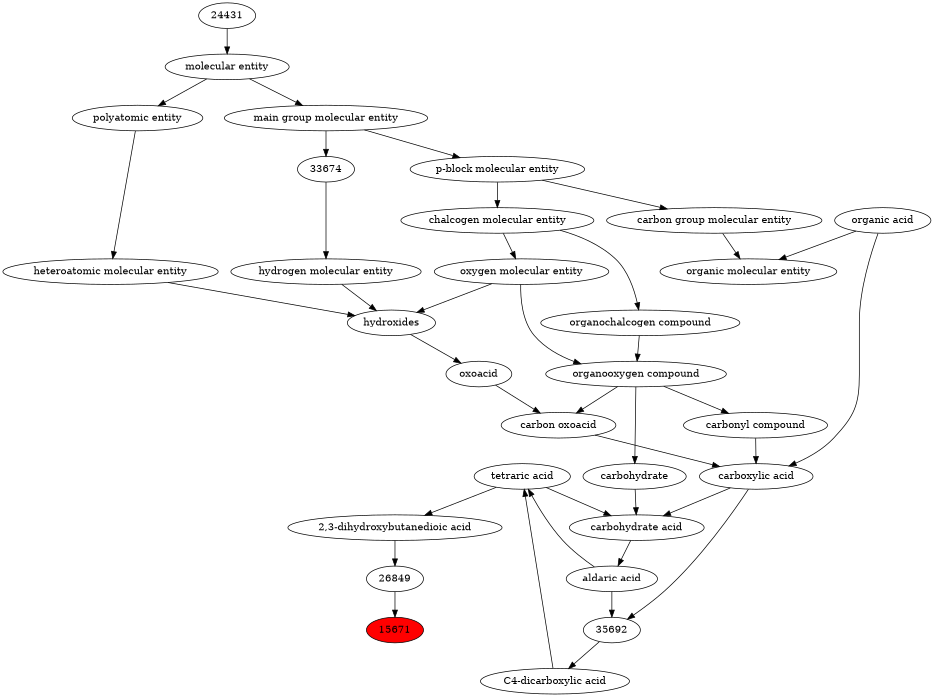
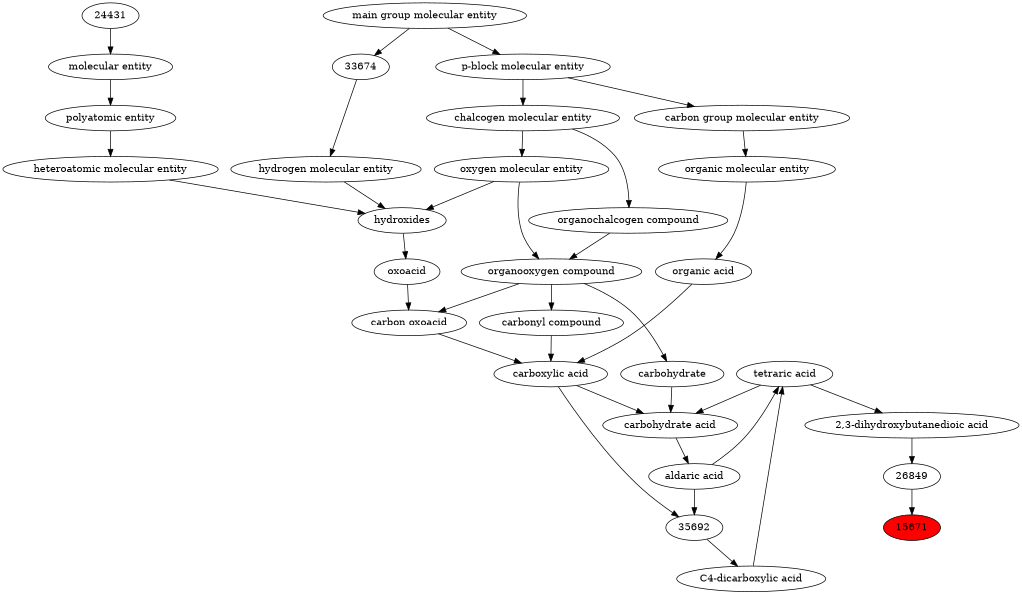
edge "molecular entity" -> "main group molecular entity": removed
edge "organic acid" -> "organic molecular entity": reversed
